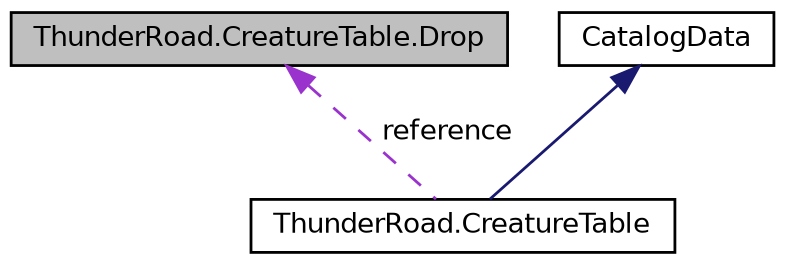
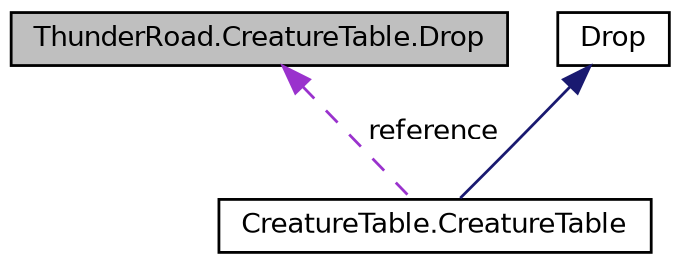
node "CatalogData": label "CatalogData" -> "Drop"
node "ThunderRoad.CreatureTable": label "ThunderRoad.CreatureTable" -> "CreatureTable.CreatureTable"
